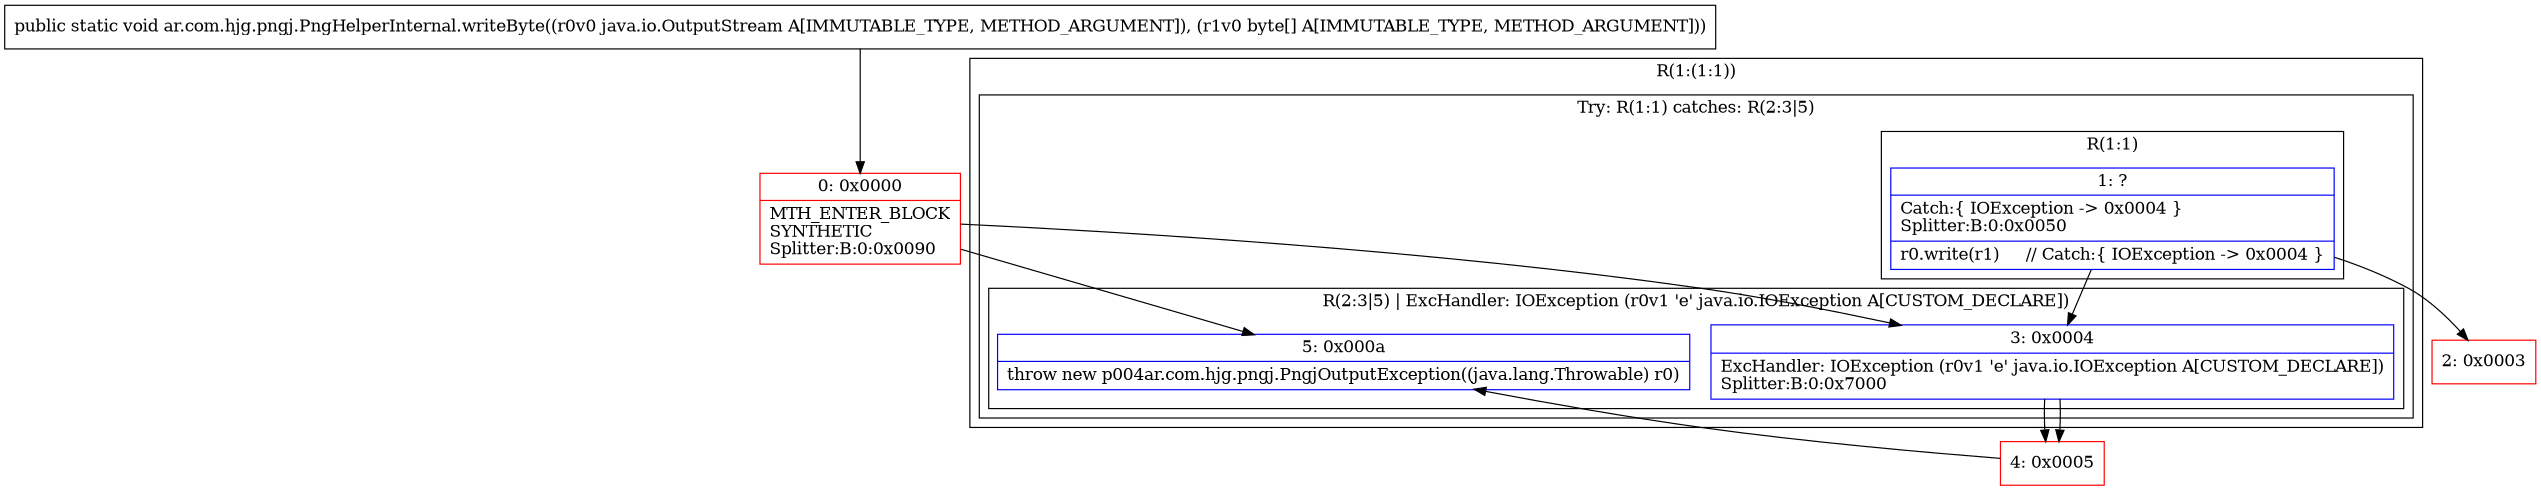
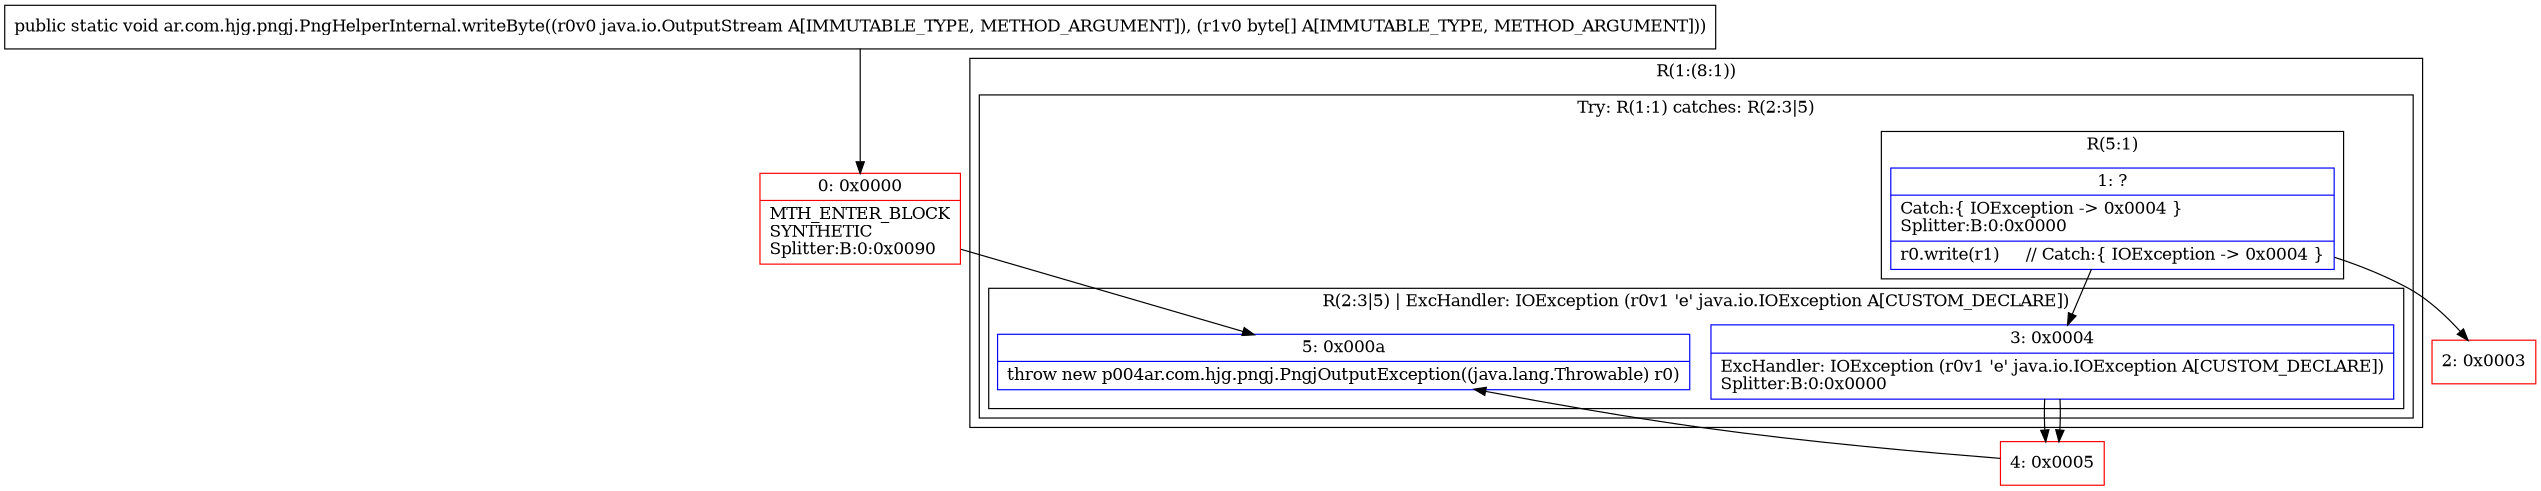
cluster "R(1:(1:1))": label "R(1:(1:1))" -> "R(1:(8:1))"
cluster "R(1:1)": label "R(1:1)" -> "R(5:1)"
node "1: ?": text "Splitter:B:0:0x0050" -> "Splitter:B:0:0x0000"
edge "0: 0x0000" -> "3: 0x0004": removed
node "3: 0x0004": text "Splitter:B:0:0x7000" -> "Splitter:B:0:0x0000"
